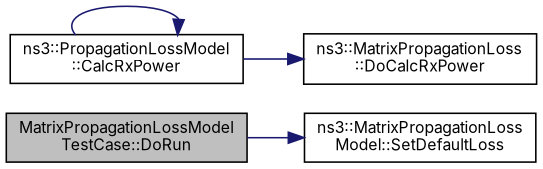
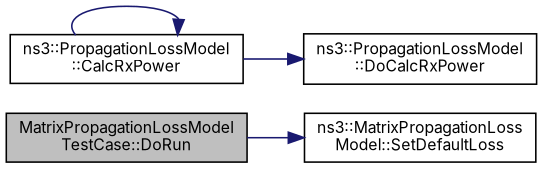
node "ns3::MatrixPropagationLoss ::DoCalcRxPower": label "ns3::MatrixPropagationLoss ::DoCalcRxPower" -> "ns3::PropagationLossModel ::DoCalcRxPower"
